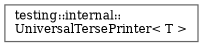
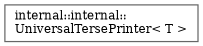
node "testing::internal:: UniversalTersePrinter< T >": label "testing::internal:: UniversalTersePrinter< T >" -> "internal::internal:: UniversalTersePrinter< T >"
